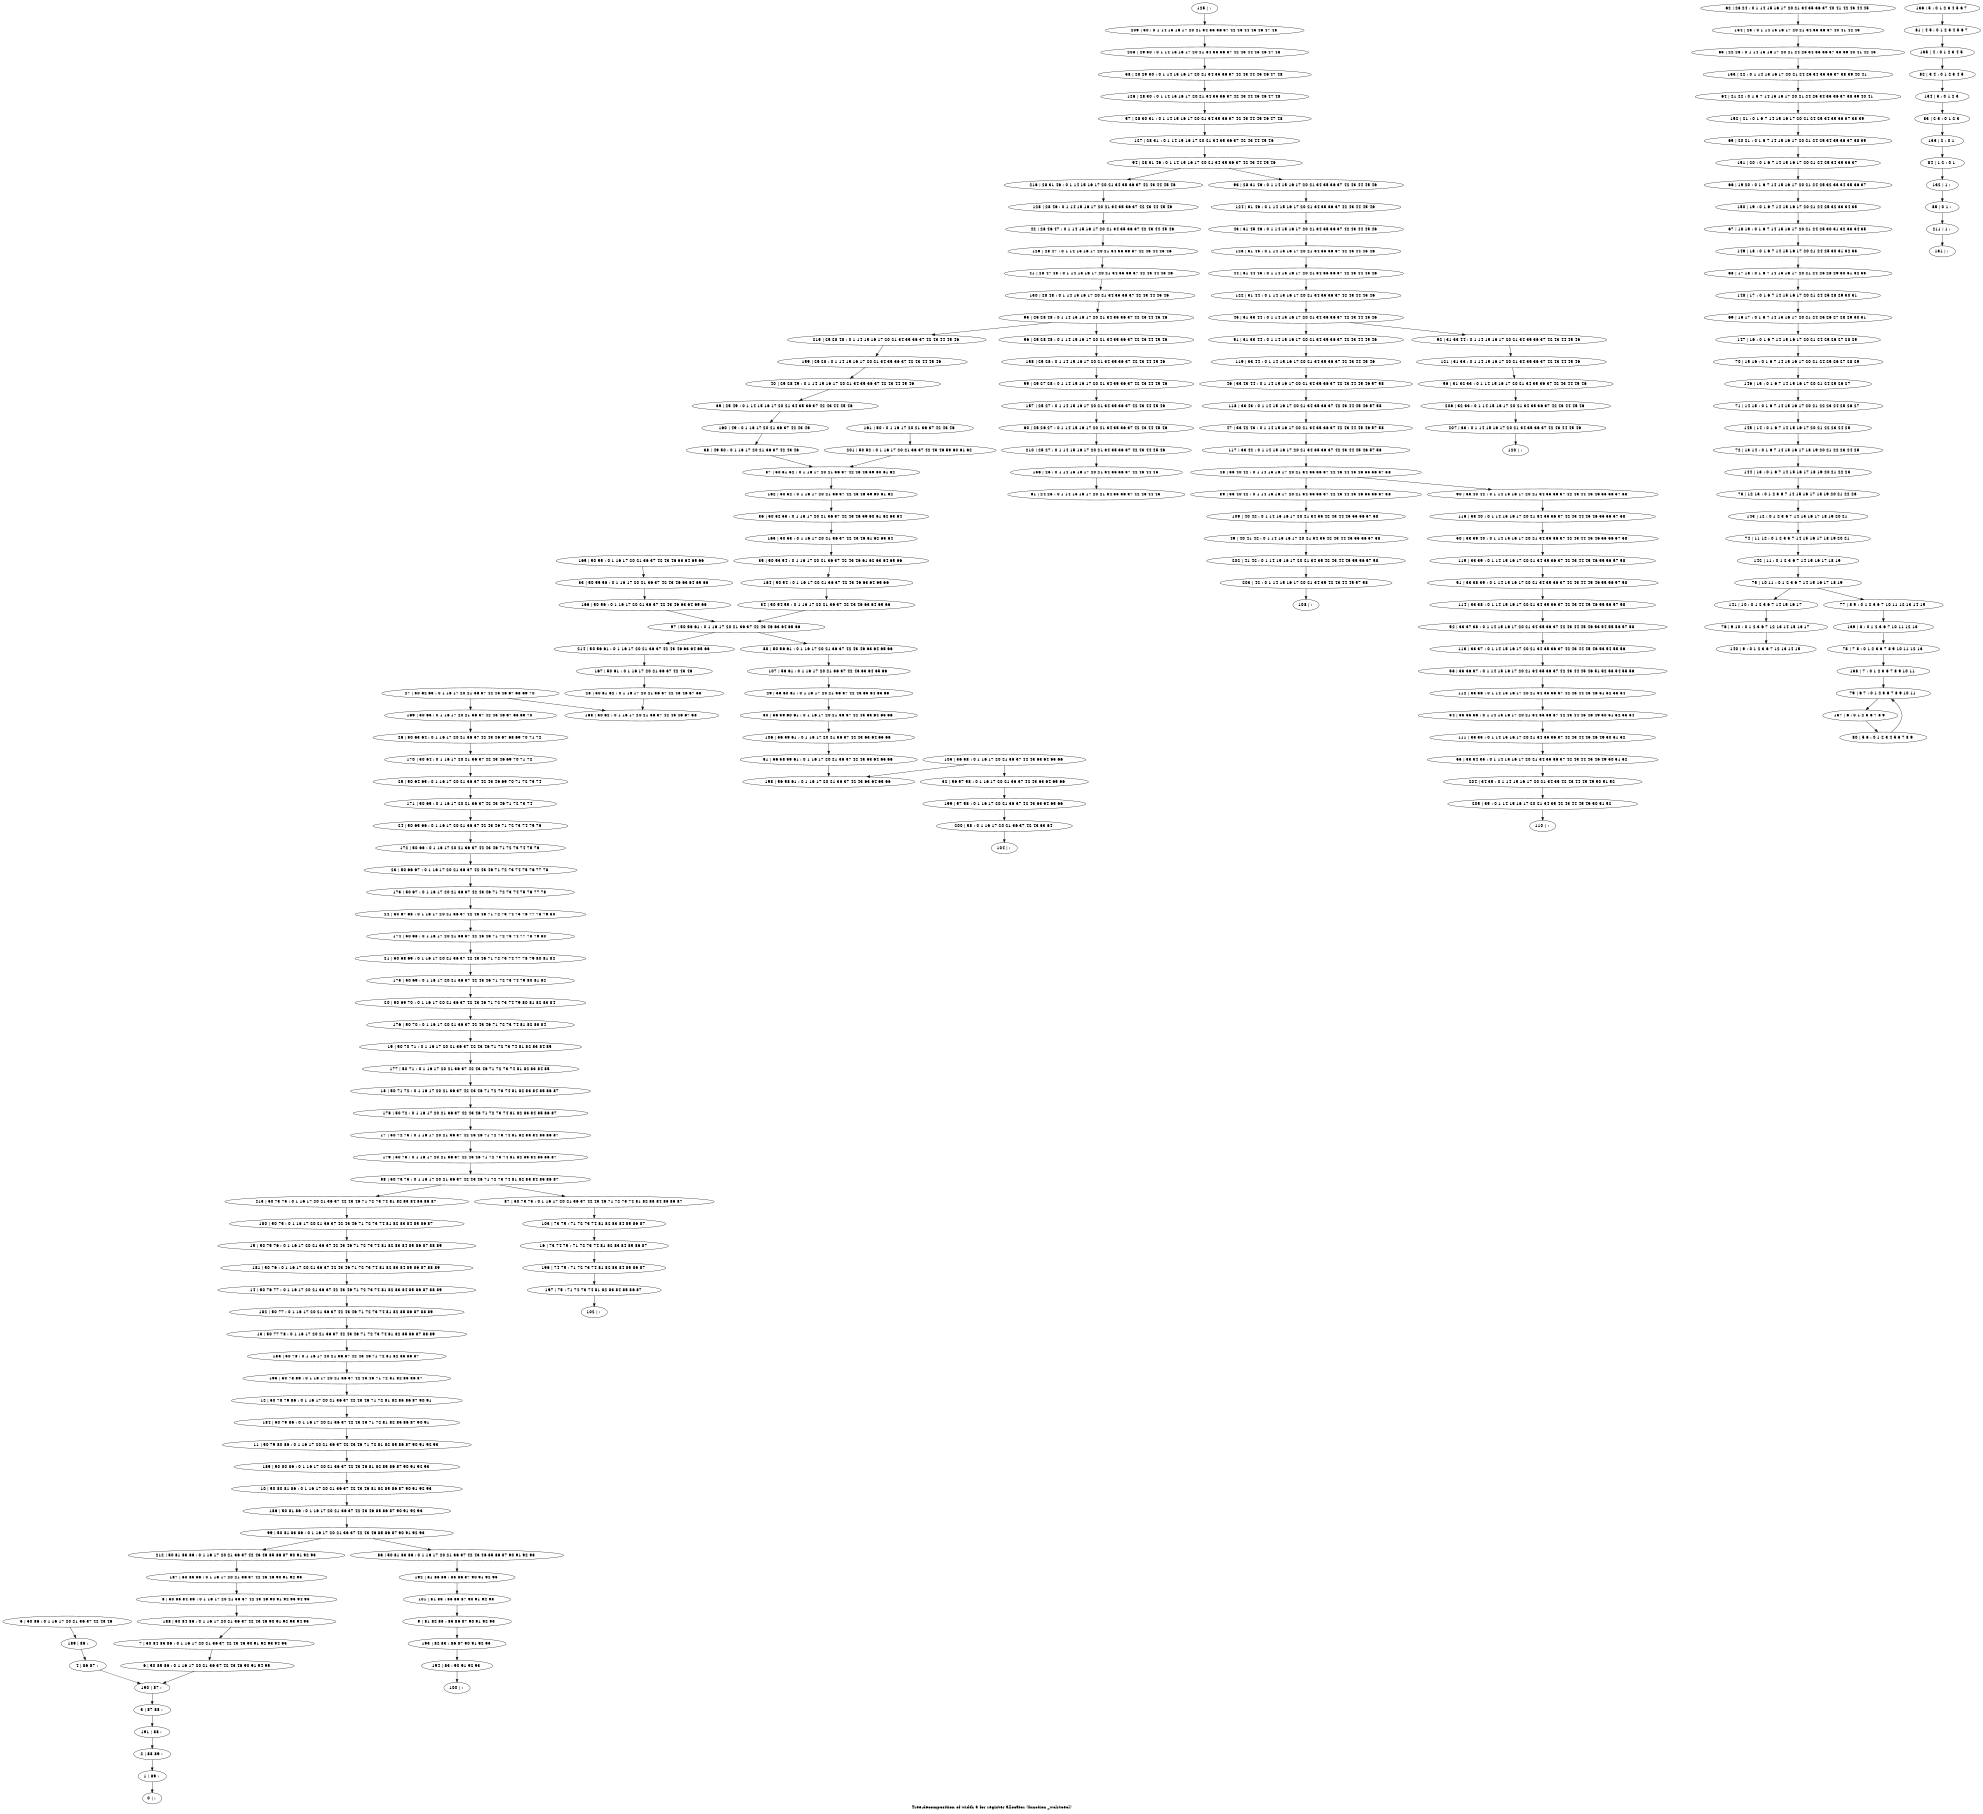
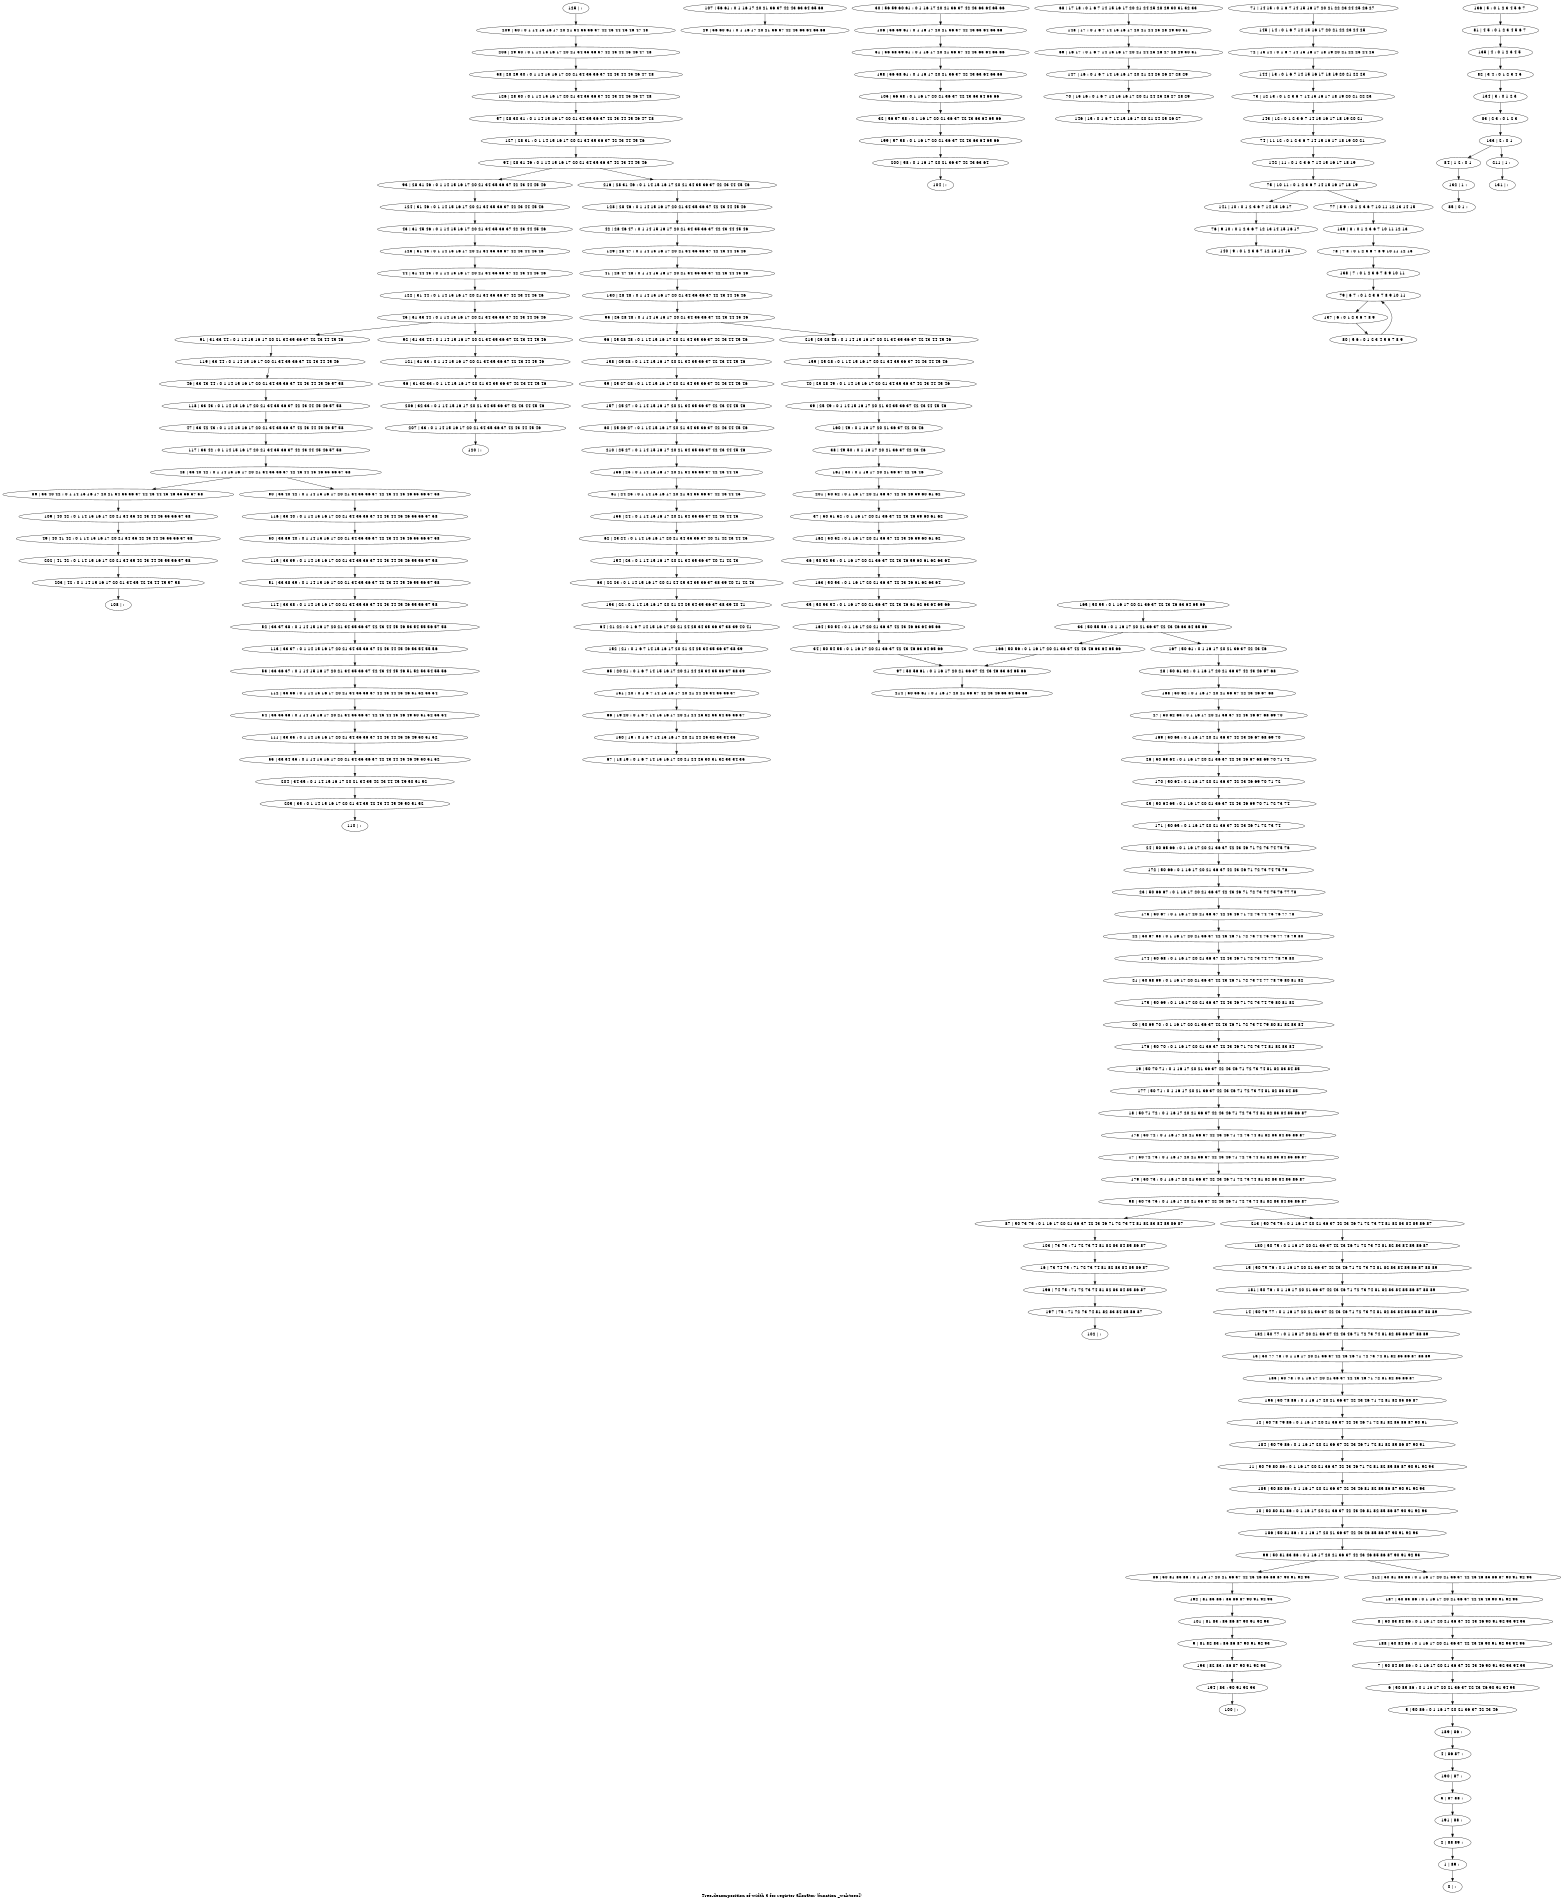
edge "85 | 0 1 :" -> "211 | 1 :": now "133 | 2 : 0 1" -> "211 | 1 :"
node "149 | 18 : 0 1 6 7 14 15 16 17 20 21 24 25 30 31 32 33": removed
edge "146 | 15 : 0 1 6 7 14 15 16 17 20 21 24 25 26 27" -> "71 | 14 15 : 0 1 6 7 14 15 16 17 20 21 22 23 24 25 26 27": removed
edge "38 | 49 50 : 0 1 16 17 20 21 36 37 42 43 46" -> "37 | 50 51 52 : 0 1 16 17 20 21 36 37 42 43 46 59 60 61 62": now "38 | 49 50 : 0 1 16 17 20 21 36 37 42 43 46" -> "161 | 50 : 0 1 16 17 20 21 36 37 42 43 46"
node "155 | 24 : 0 1 14 15 16 17 20 21 34 35 36 37 42 43 44 45": added
node "88 | 50 56 61 : 0 1 16 17 20 21 36 37 42 43 46 63 64 65 66": removed
edge "214 | 50 56 61 : 0 1 16 17 20 21 36 37 42 43 46 63 64 65 66" -> "167 | 50 61 : 0 1 16 17 20 21 36 37 42 43 46": now "33 | 50 55 56 : 0 1 16 17 20 21 36 37 42 43 46 63 64 65 66" -> "167 | 50 61 : 0 1 16 17 20 21 36 37 42 43 46"
edge "29 | 56 60 61 : 0 1 16 17 20 21 36 37 42 43 63 64 65 66" -> "30 | 56 59 60 61 : 0 1 16 17 20 21 36 37 42 43 63 64 65 66": removed
edge "27 | 50 62 63 : 0 1 16 17 20 21 36 37 42 43 46 67 68 69 70" -> "168 | 50 62 : 0 1 16 17 20 21 36 37 42 43 46 67 68": reversed
edge "105 | 56 58 : 0 1 16 17 20 21 36 37 42 43 63 64 65 66" -> "198 | 56 58 61 : 0 1 16 17 20 21 36 37 42 43 63 64 65 66": reversed
edge "6 | 50 85 86 : 0 1 16 17 20 21 36 37 42 43 46 90 91 94 95" -> "190 | 87 :": now "6 | 50 85 86 : 0 1 16 17 20 21 36 37 42 43 46 90 91 94 95" -> "5 | 50 86 : 0 1 16 17 20 21 36 37 42 43 46"
